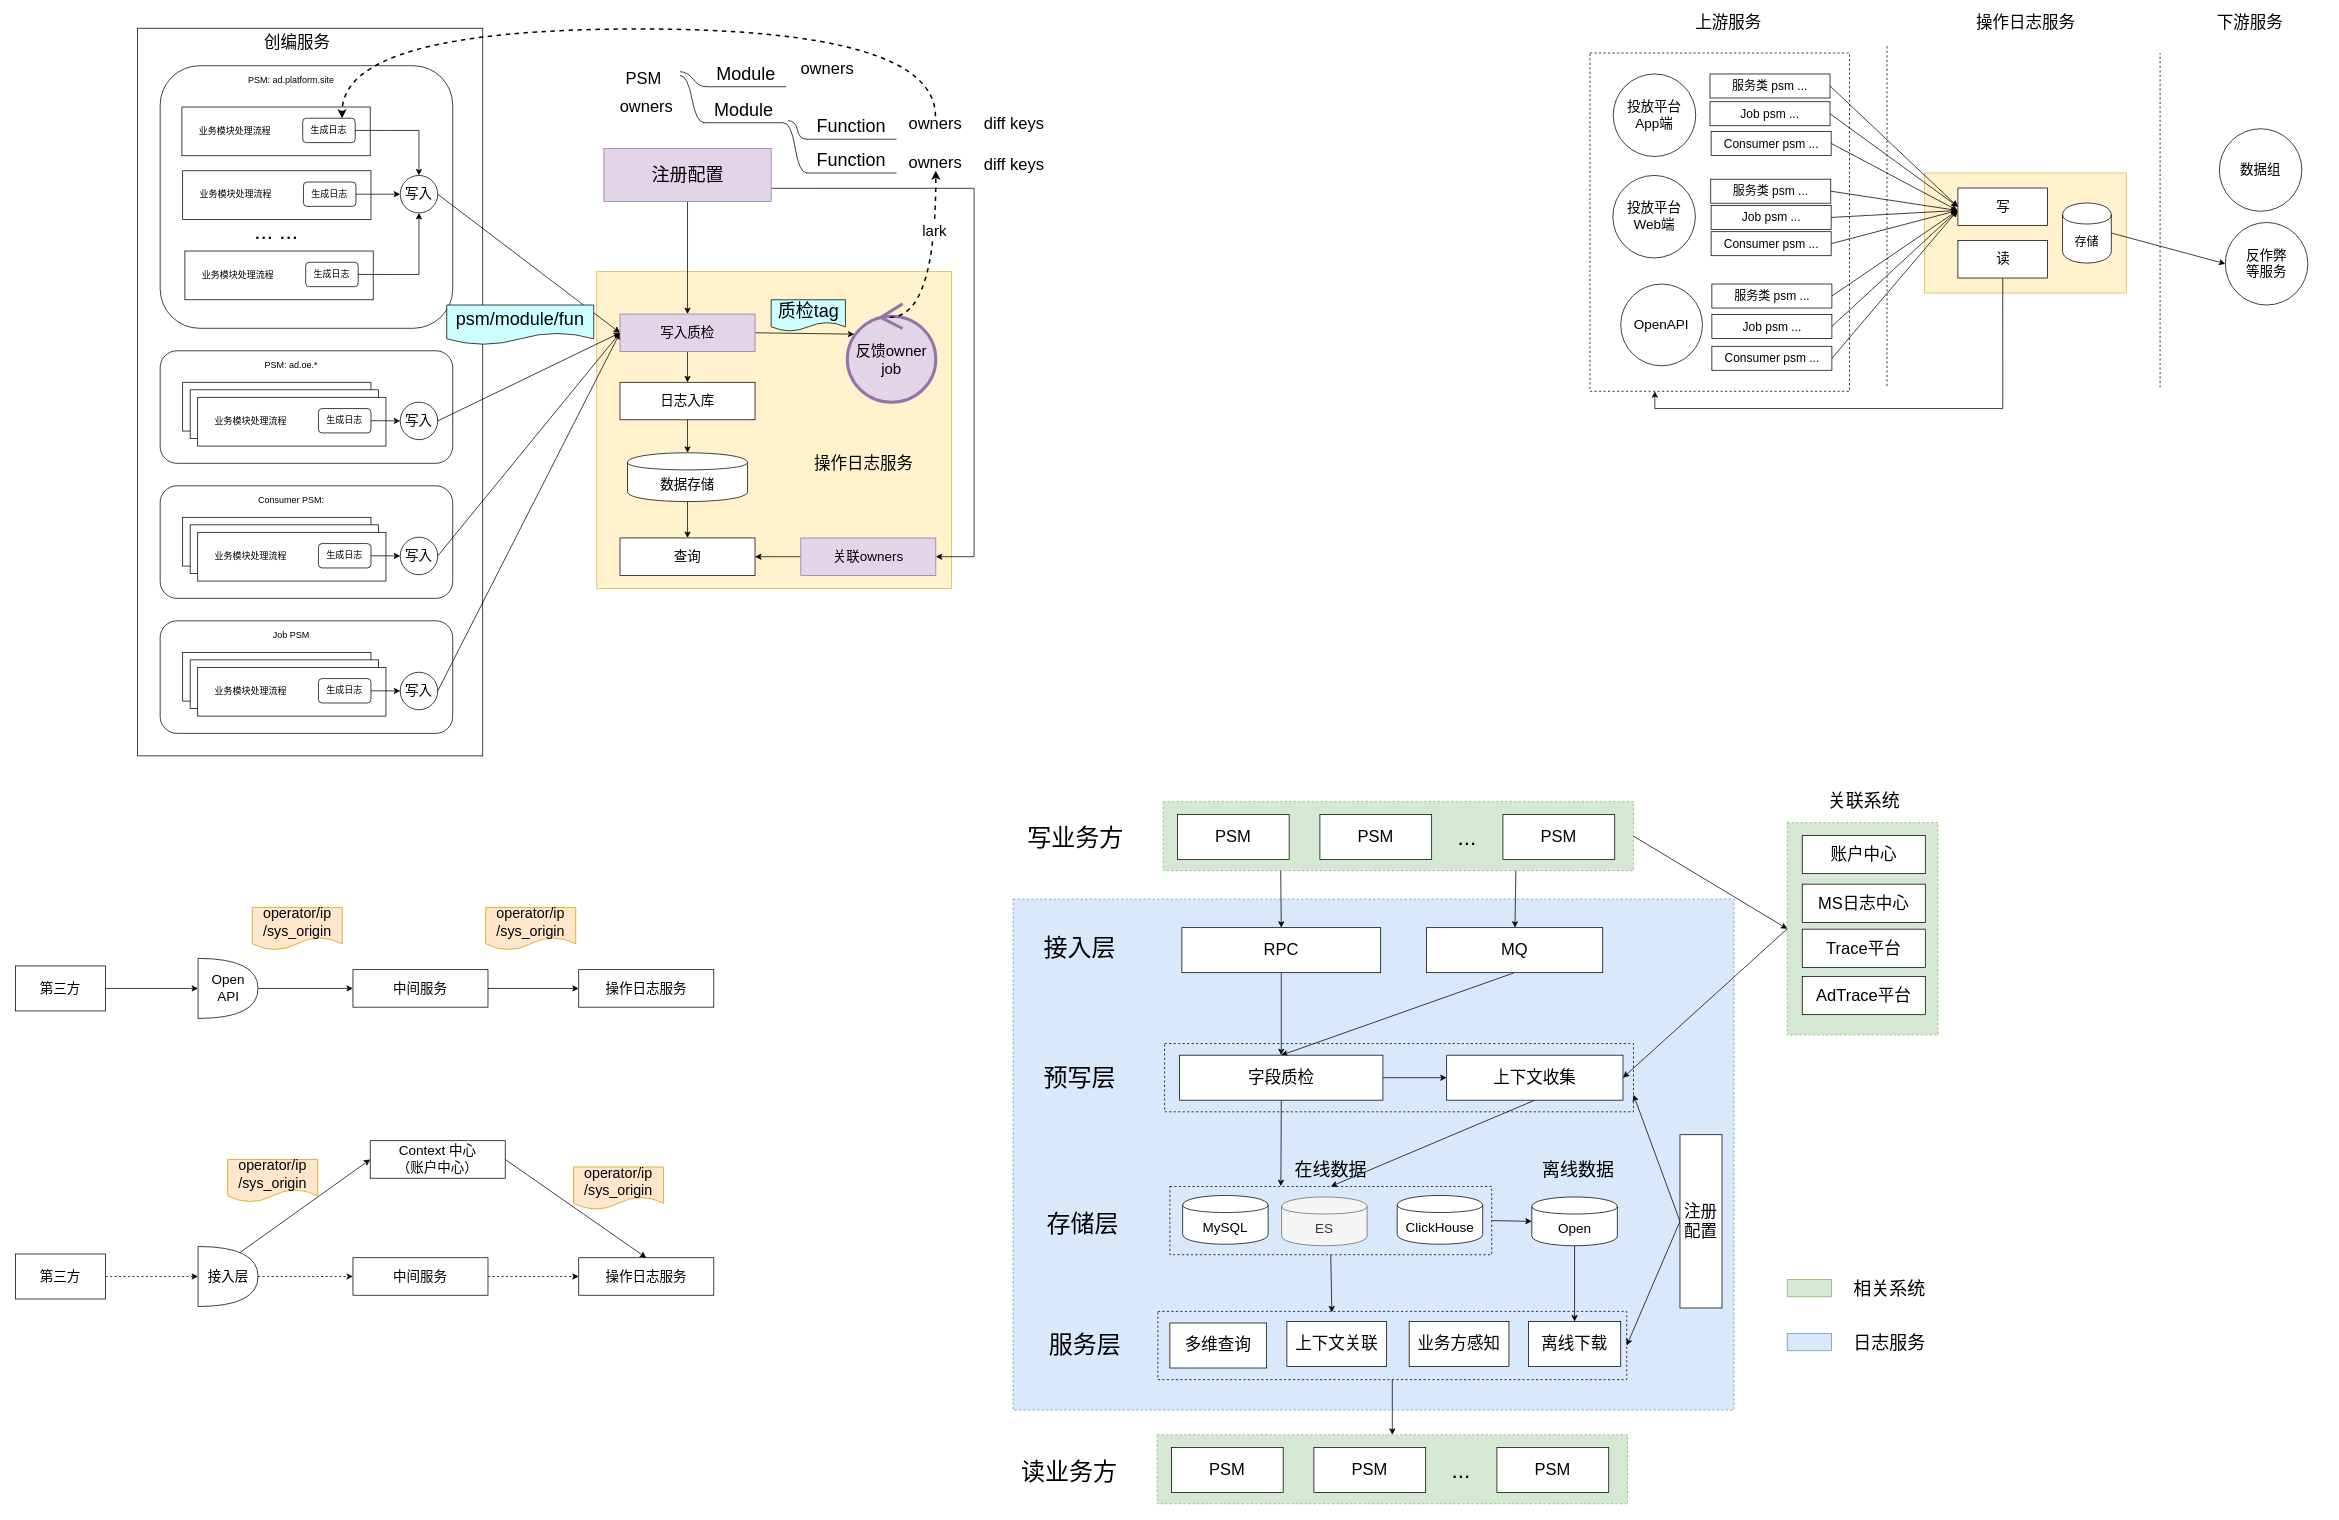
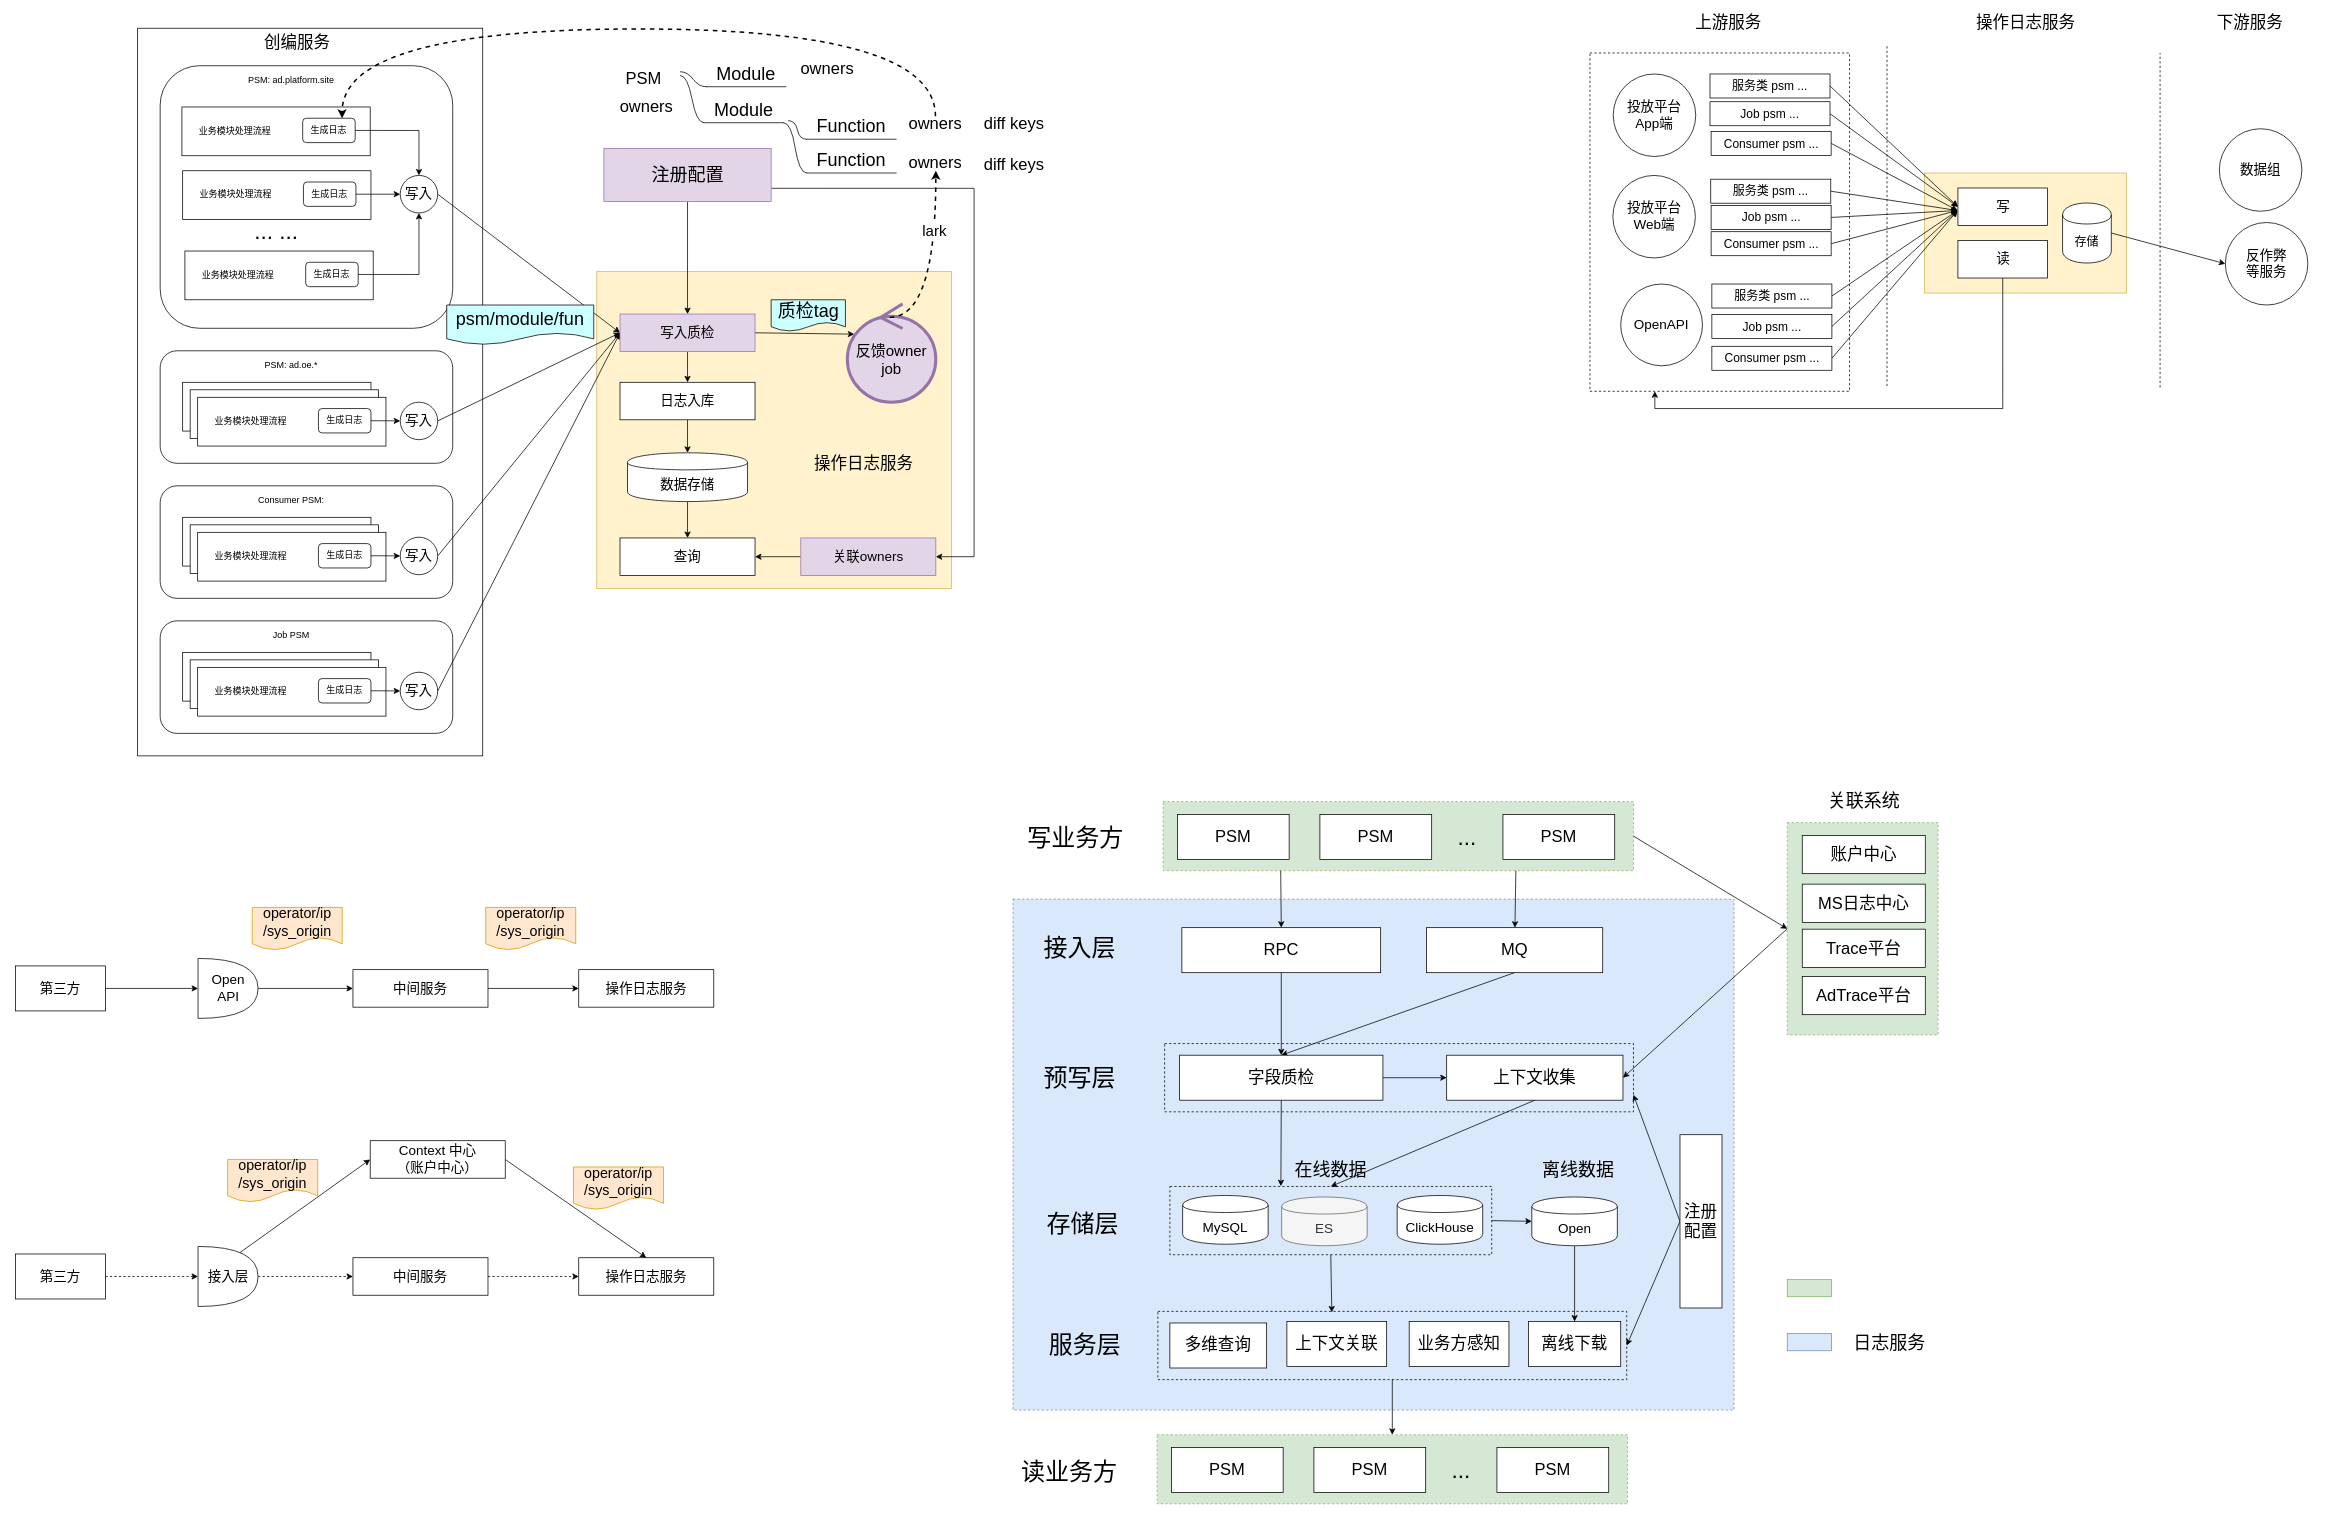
node "相关系统": removed
